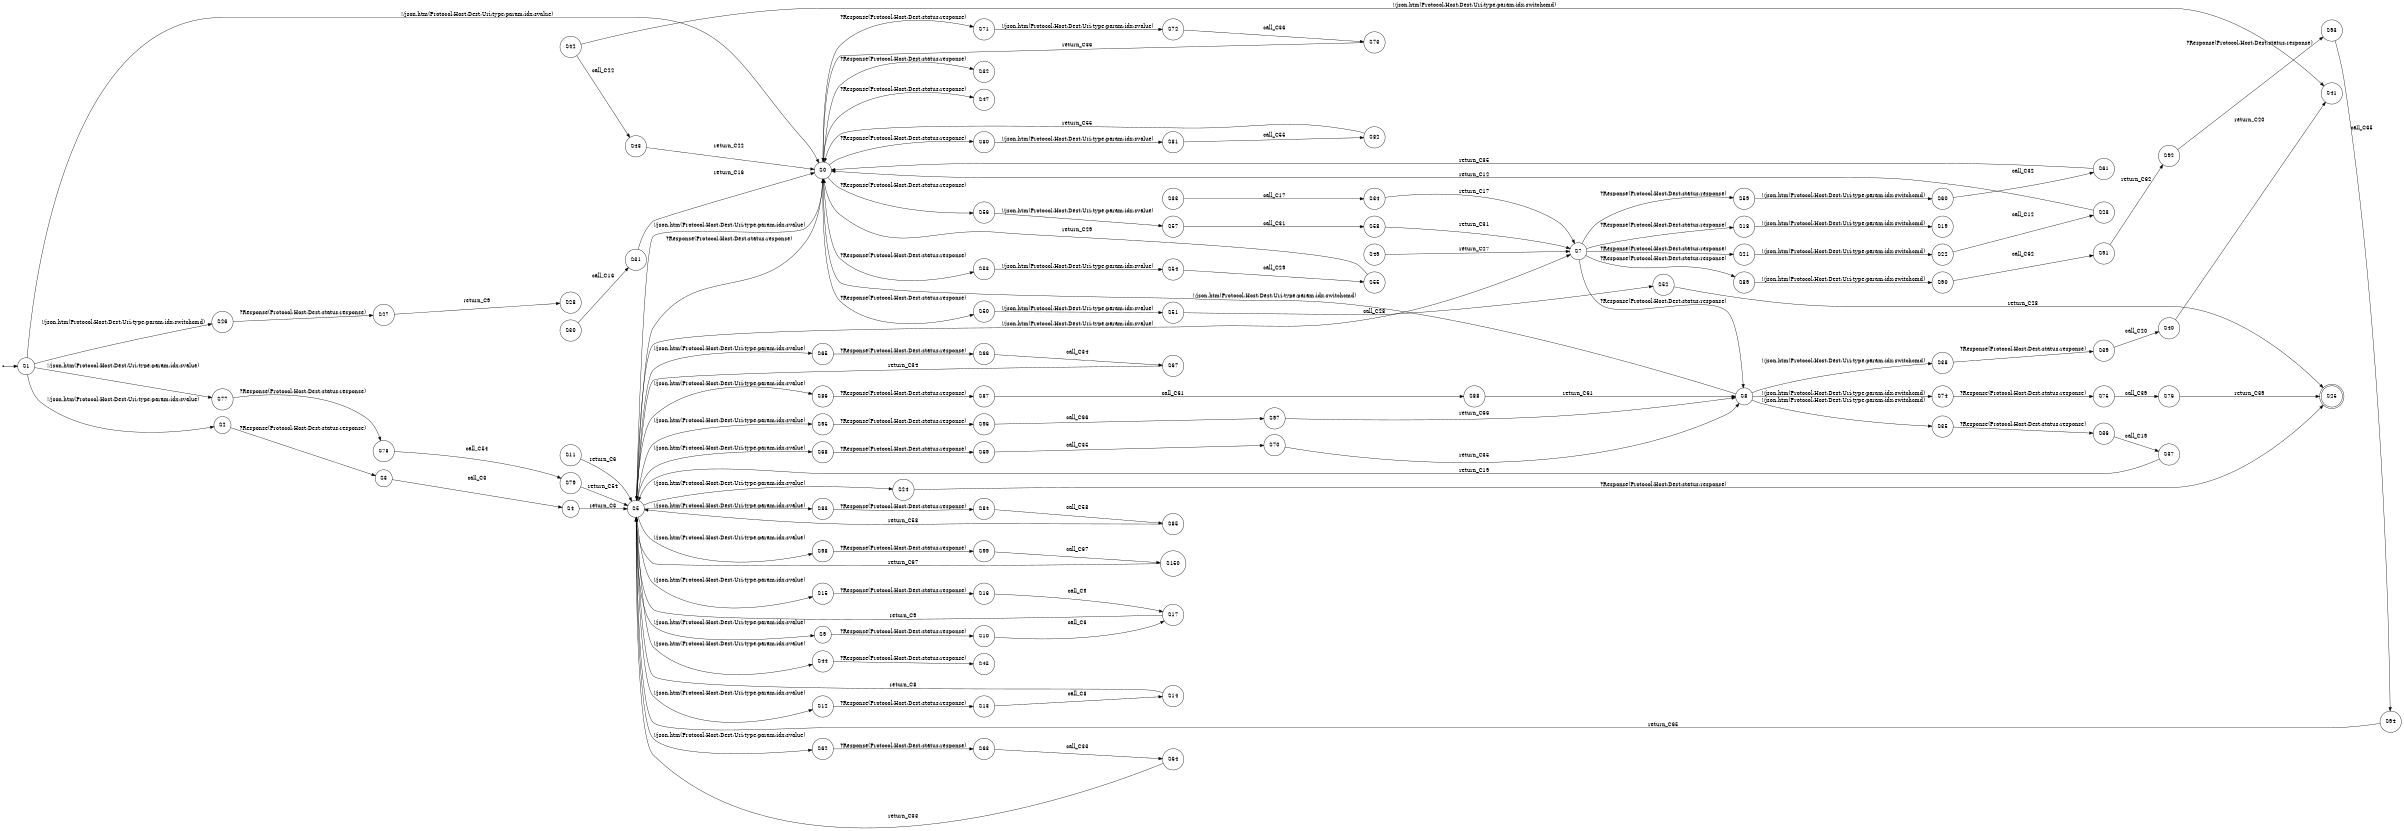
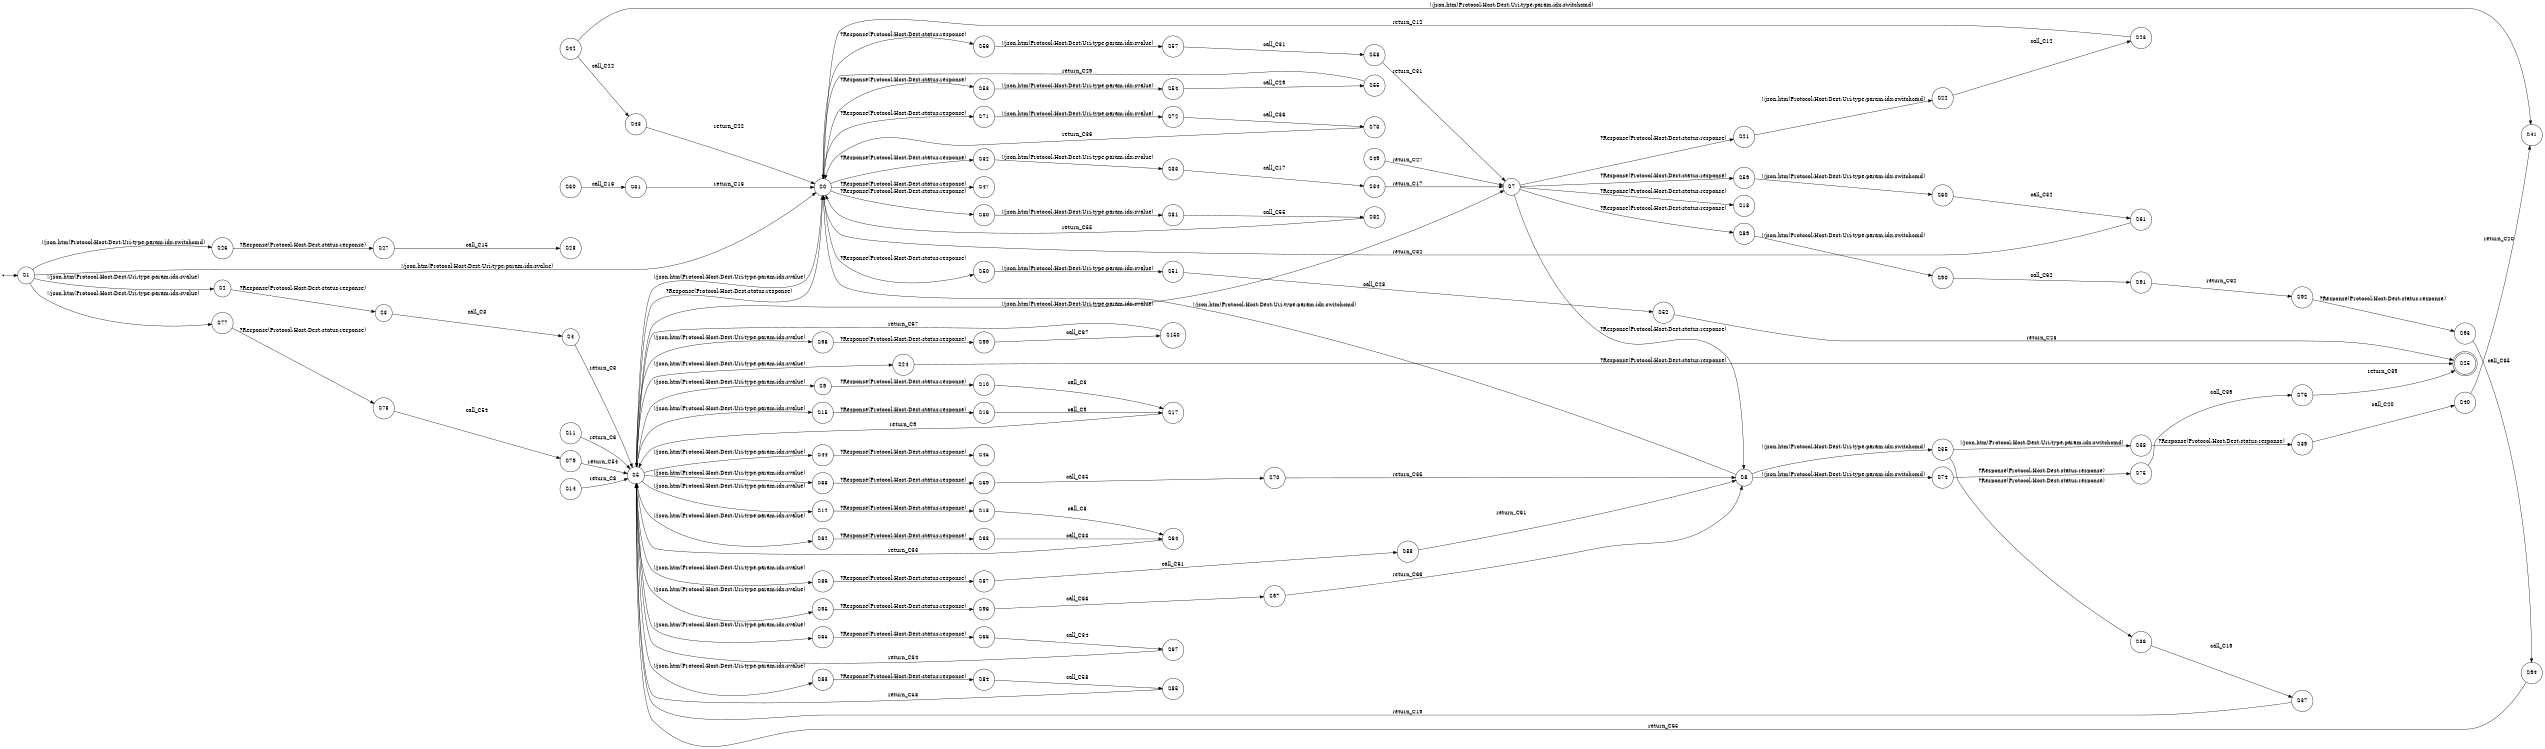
edge "S61" -> "S0": label "return_C35" -> "return_C32"
edge "S32" -> "S33": added, label "!/json.htm(Protocol;Host;Dest;Uri;type;param;idx;svalue)"
node "S19": removed
edge "S27" -> "S28": label "return_C9" -> "call_C15"
edge "S8" -> "S38": now "S35" -> "S38"
edge "S13" -> "S14": now "S13" -> "S64"
